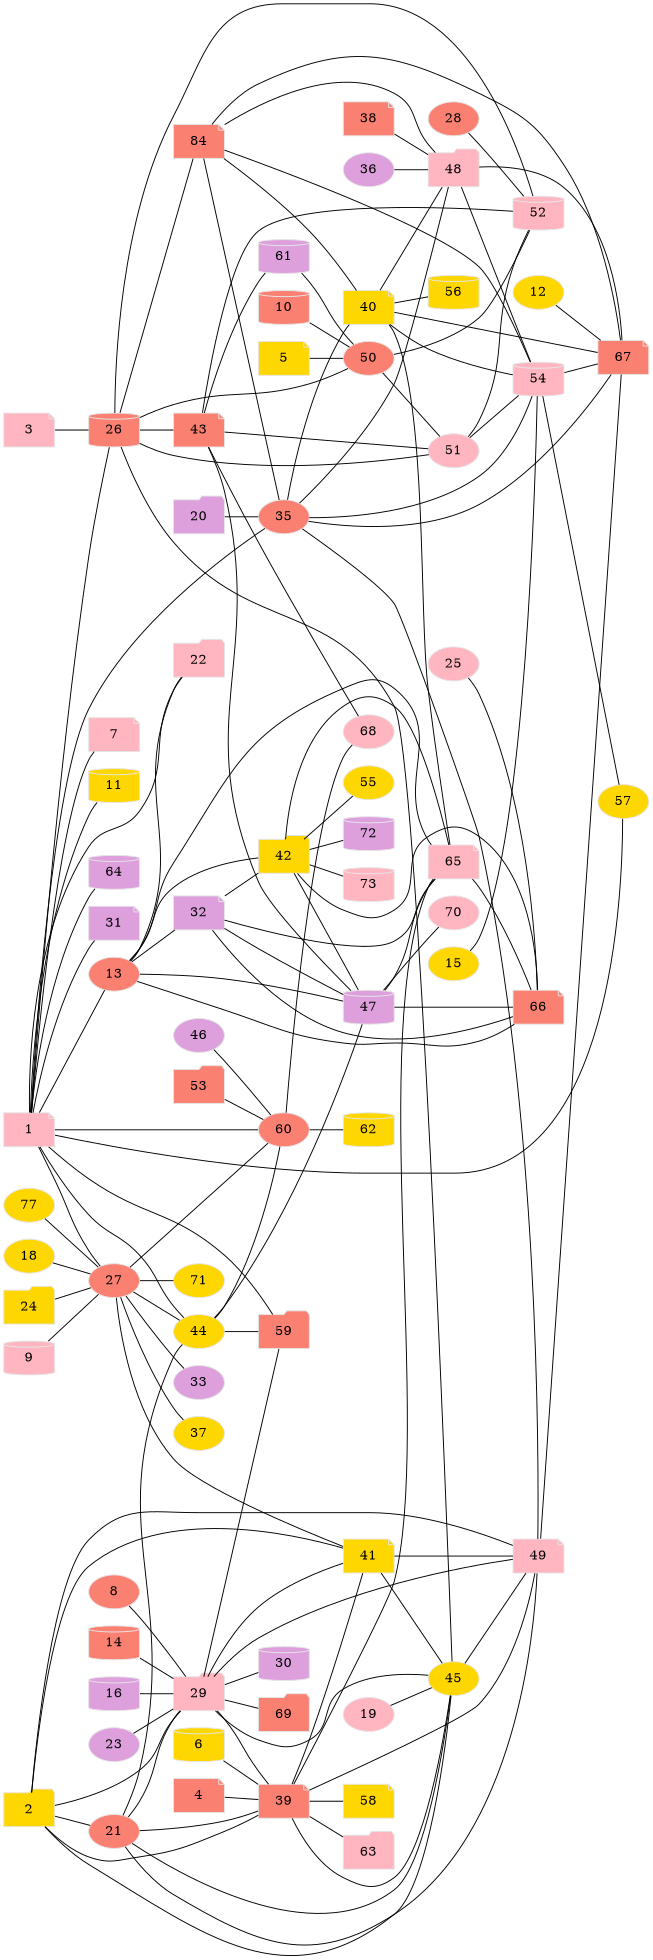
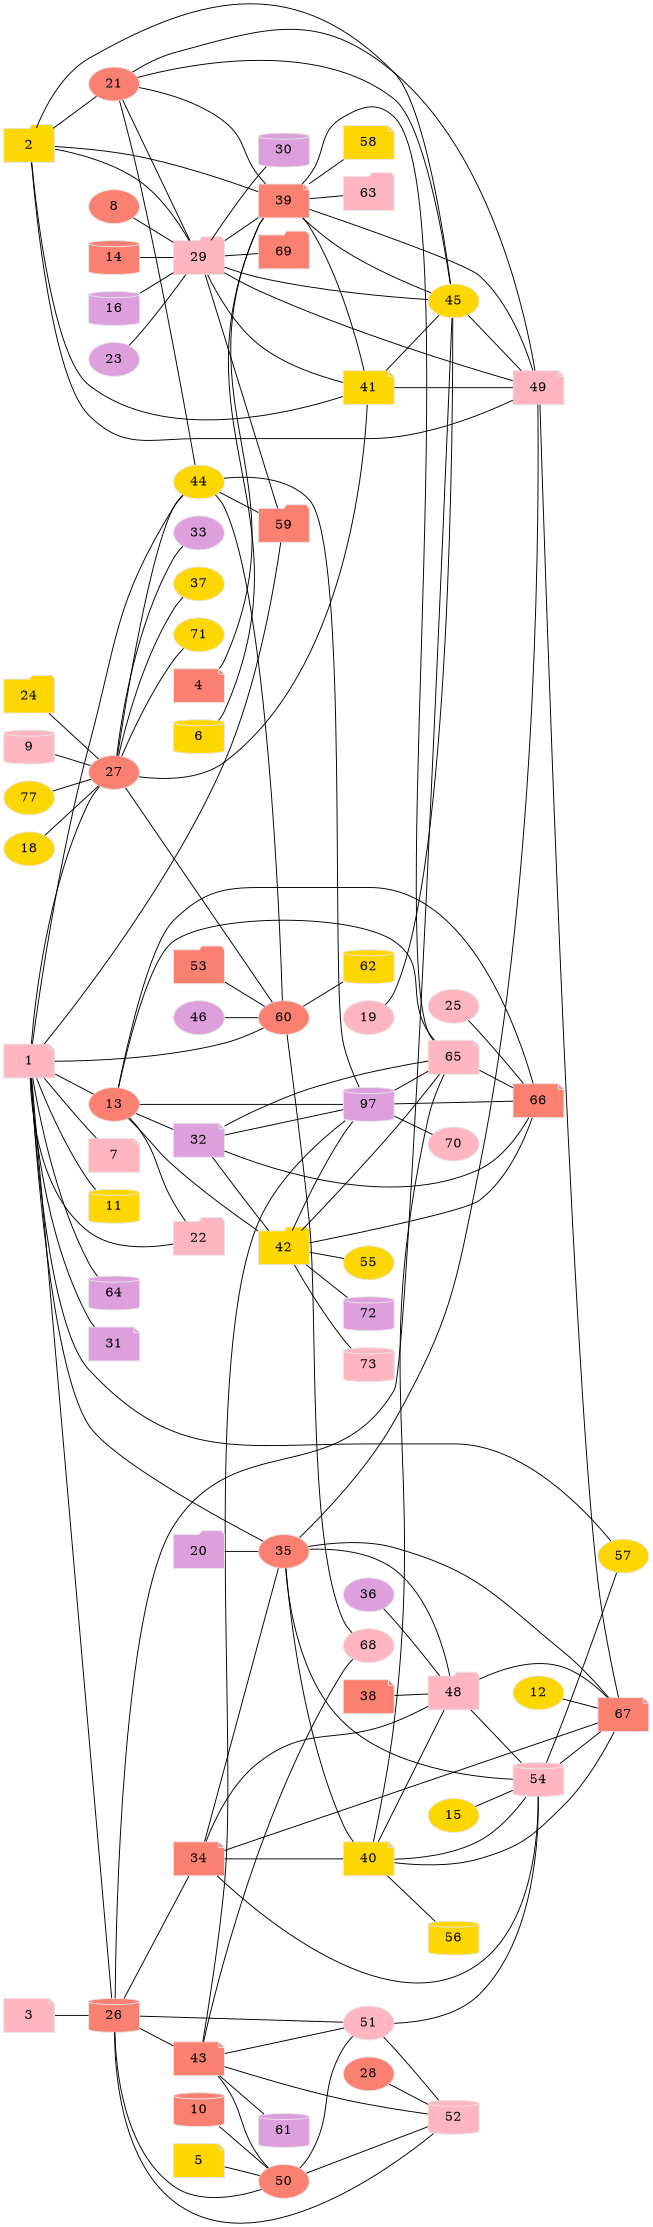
node "84": label "84" -> "34"
edge "61" -- "50": now "43" -- "50"
node "47": label "47" -> "97"
